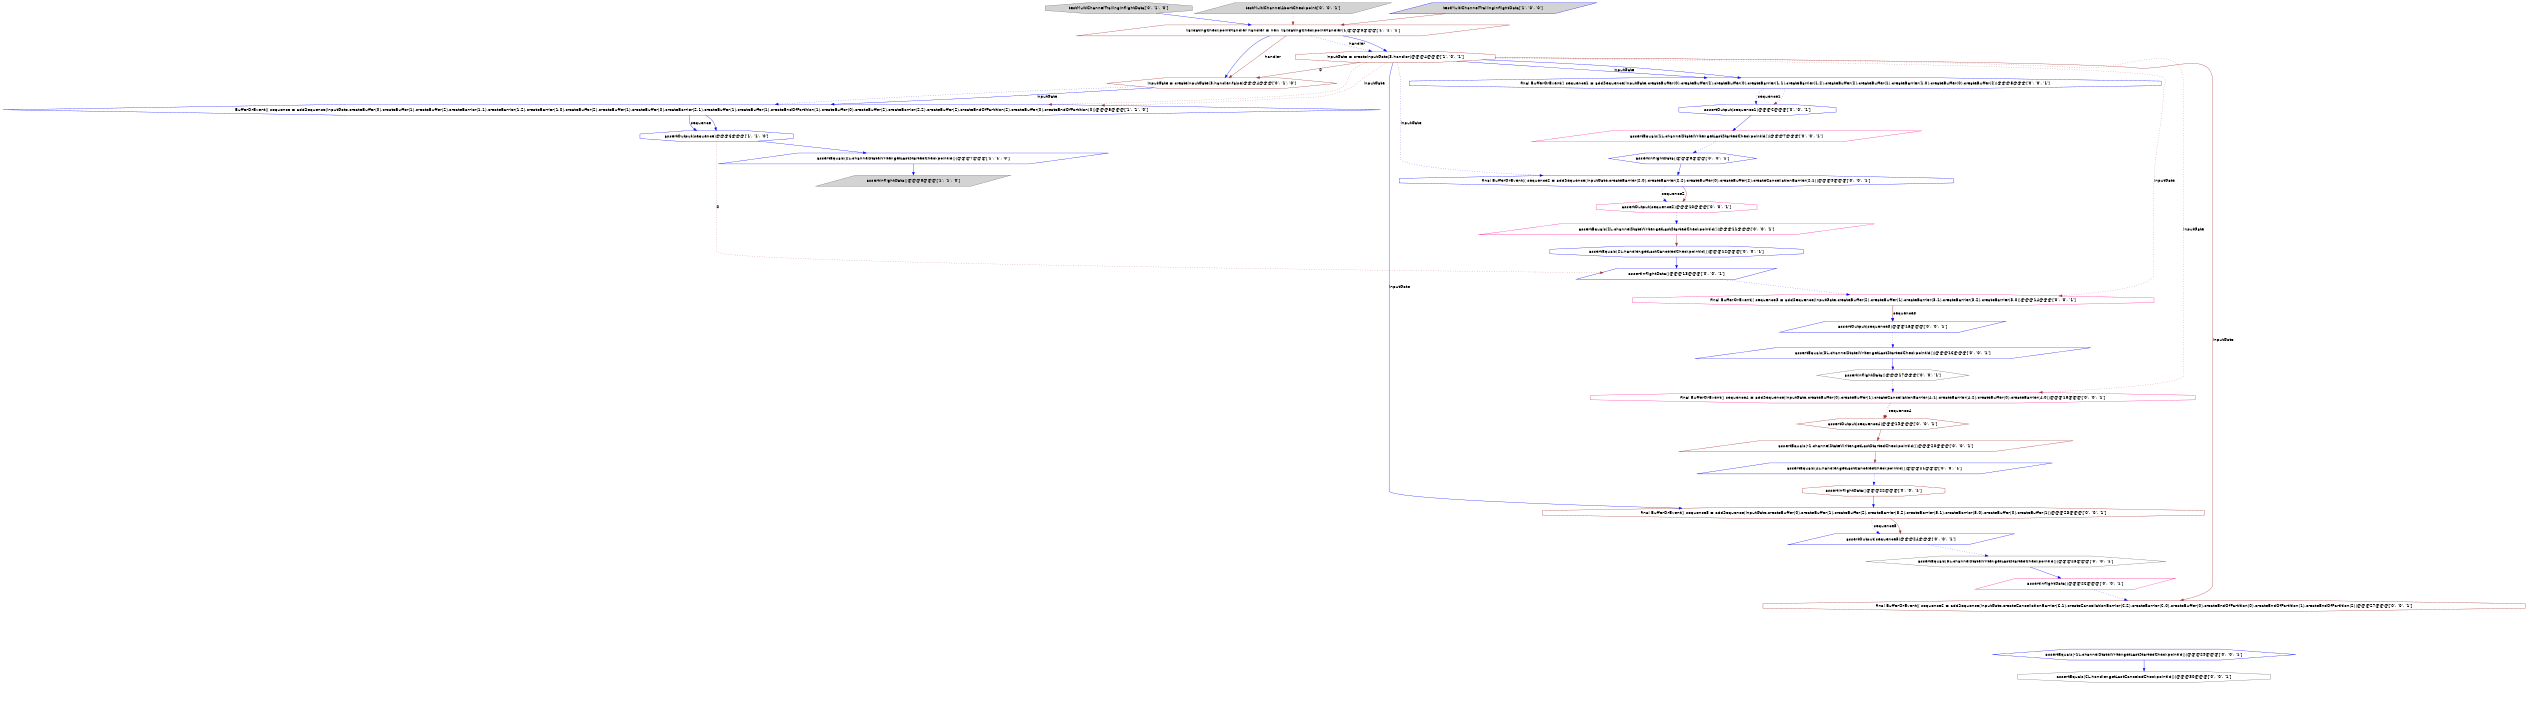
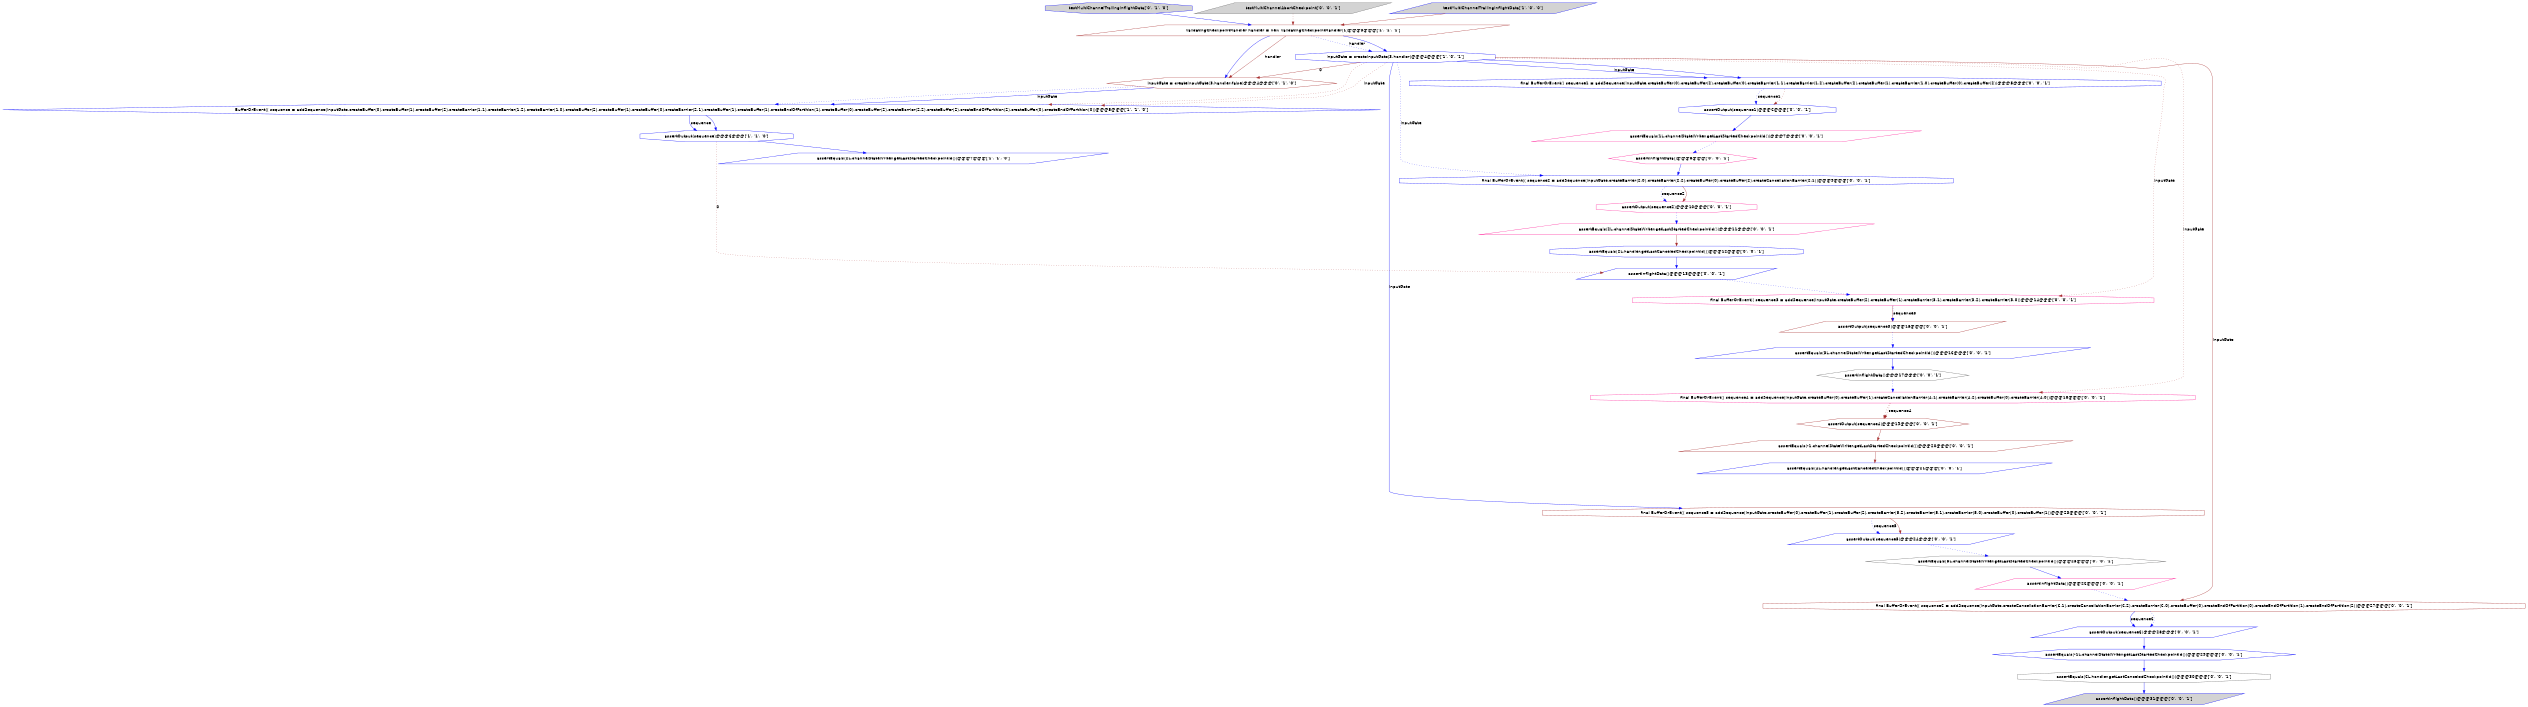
node "testMultiChannelTrailingInflightData['0', '1', '0']": color gray40 -> blue
node "inputGate = createInputGate(3,handler)@@@4@@@['1', '0', '1']": color brown -> blue
node "assertInflightData()@@@8@@@['0', '0', '1']": color blue -> deeppink
node "assertInflightData()@@@8@@@['1', '1', '0']": removed
node "assertOutput(sequence3)@@@15@@@['0', '0', '1']": color blue -> brown
node "assertInflightData()@@@22@@@['0', '0', '1']": removed
node "assertOutput(sequence6)@@@28@@@['0', '0', '1']": added
node "assertInflightData()@@@31@@@['0', '0', '1']": added
